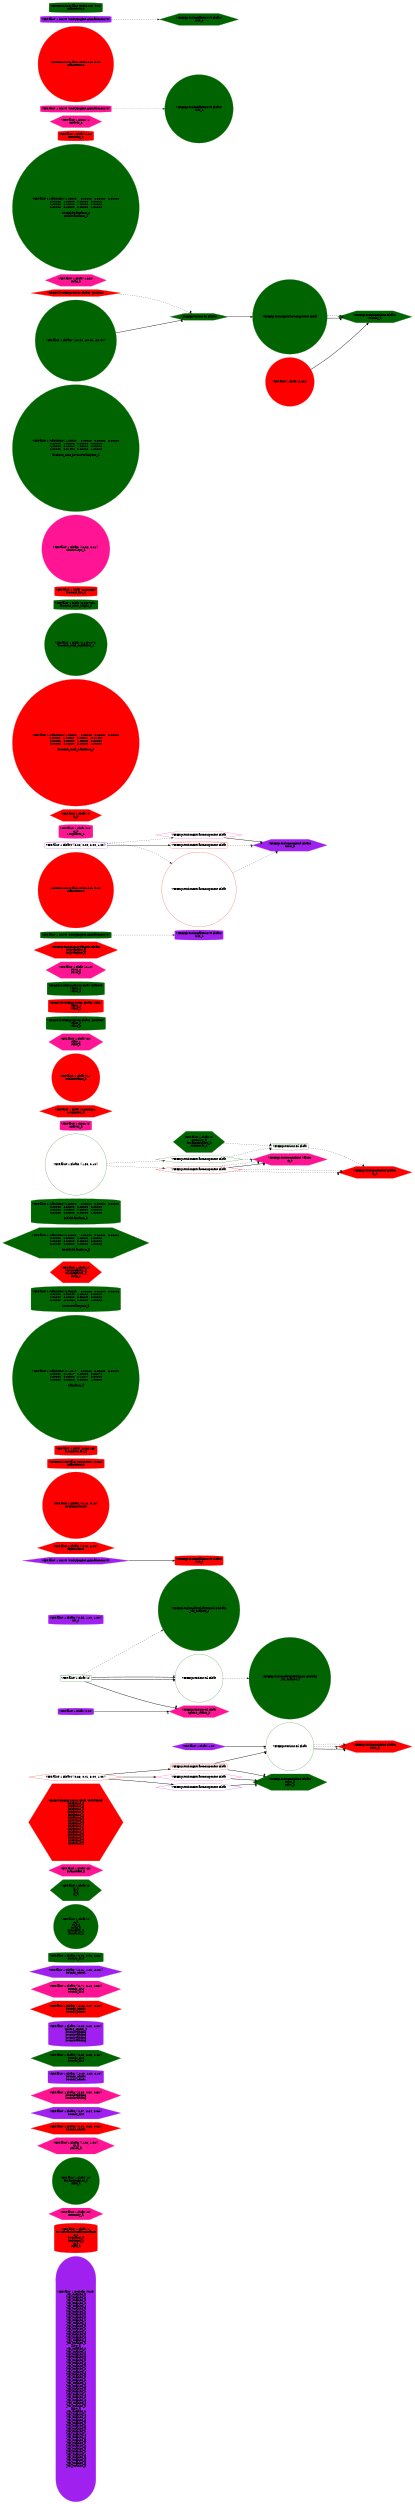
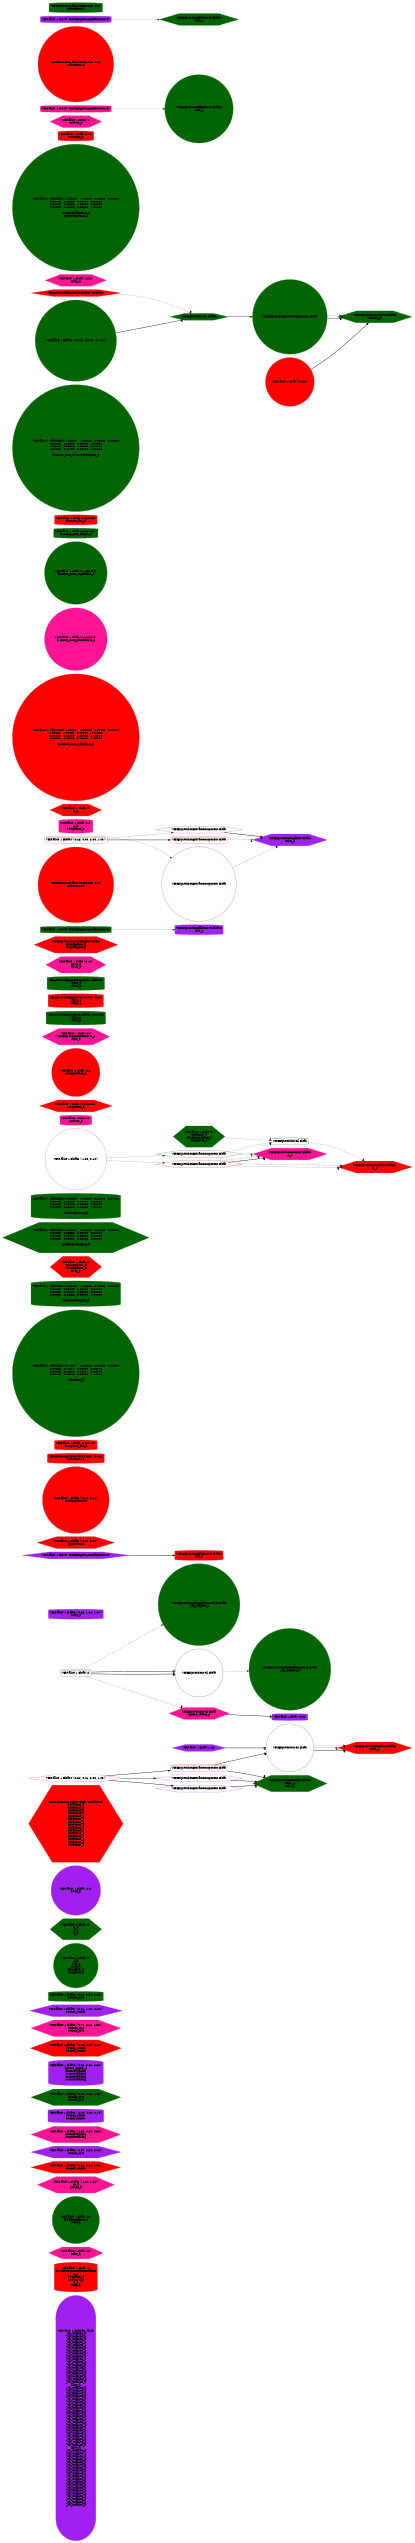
node "VFXValue`1 Float2 ((-0.58, 0.81)) sincosSlope_d": removed
node "VFXValue`1 Float (0.4123545) arcCone_cone_baseRadius_d": added
node "VFXValue`1 Float4 ((0.28, 0.00, 2.00, 1.00))": color purple -> red
node "VFXValue`1 Float (30) Rate_c Rate_a": label "VFXValue`1 Float (30) Rate_c Rate_a" -> "VFXValue`1 Float (30) VFXExpressionBakeCurve_c Rate_a"
node "VFXExpressionCombine Value3 A_c": label "VFXExpressionCombine Value3 A_c" -> "VFXExpressionCombine Float3 A_c"
node "VFXValue`1 Float2 ((1.50, 0.10))": color darkgreen -> deeppink
node "VFXValue`1 Float3 ((0.55, 1.00, 1.00)) Int_d": label "VFXValue`1 Float3 ((0.55, 1.00, 1.00)) Int_d" -> "VFXValue`1 Float3 ((0.55, 1.00, 1.00)) Scale_d"
edge "VFXValue`1 Float (2)" -> "VFXExpressionMul Float Sphere_radius_b": style bold -> dashed
edge "VFXValue`1 Float (0.22)" -> "VFXExpressionMul Float Sphere_radius_b": reversed
node "VFXValue`1 Float4 ((0.88, 0.41, 8.00, 1.00))": color red -> deeppink
node "VFXValue`1 Float (25) FrameRate_a": removed
node "VFXValue`1 Float (-0.2) Pivot_b": added
node "VFXValue`1 Float (20) Intensity_a": label "VFXValue`1 Float (20) Intensity_a" -> "VFXValue`1 Float (20) Rate_a"
